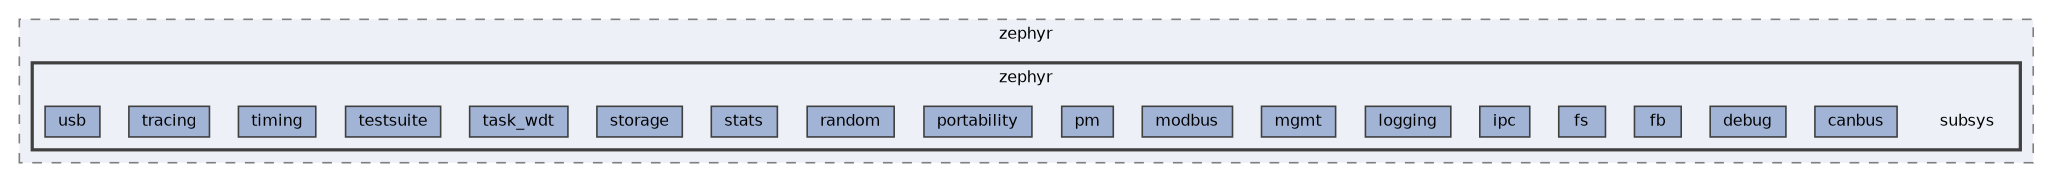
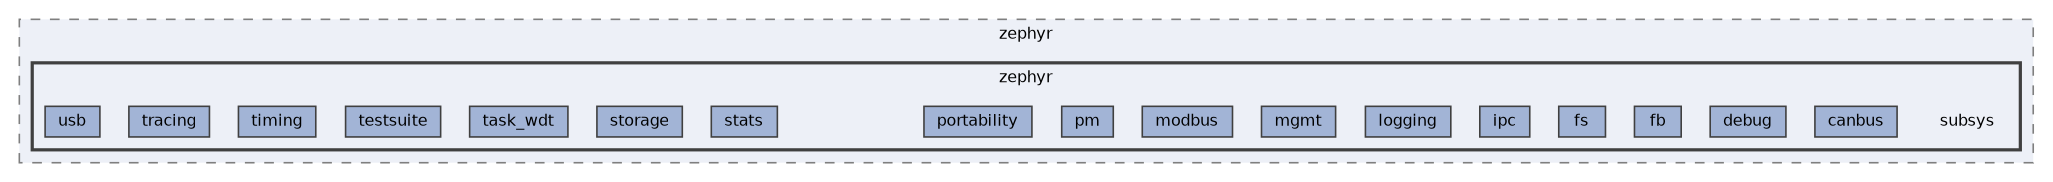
node "random": removed
